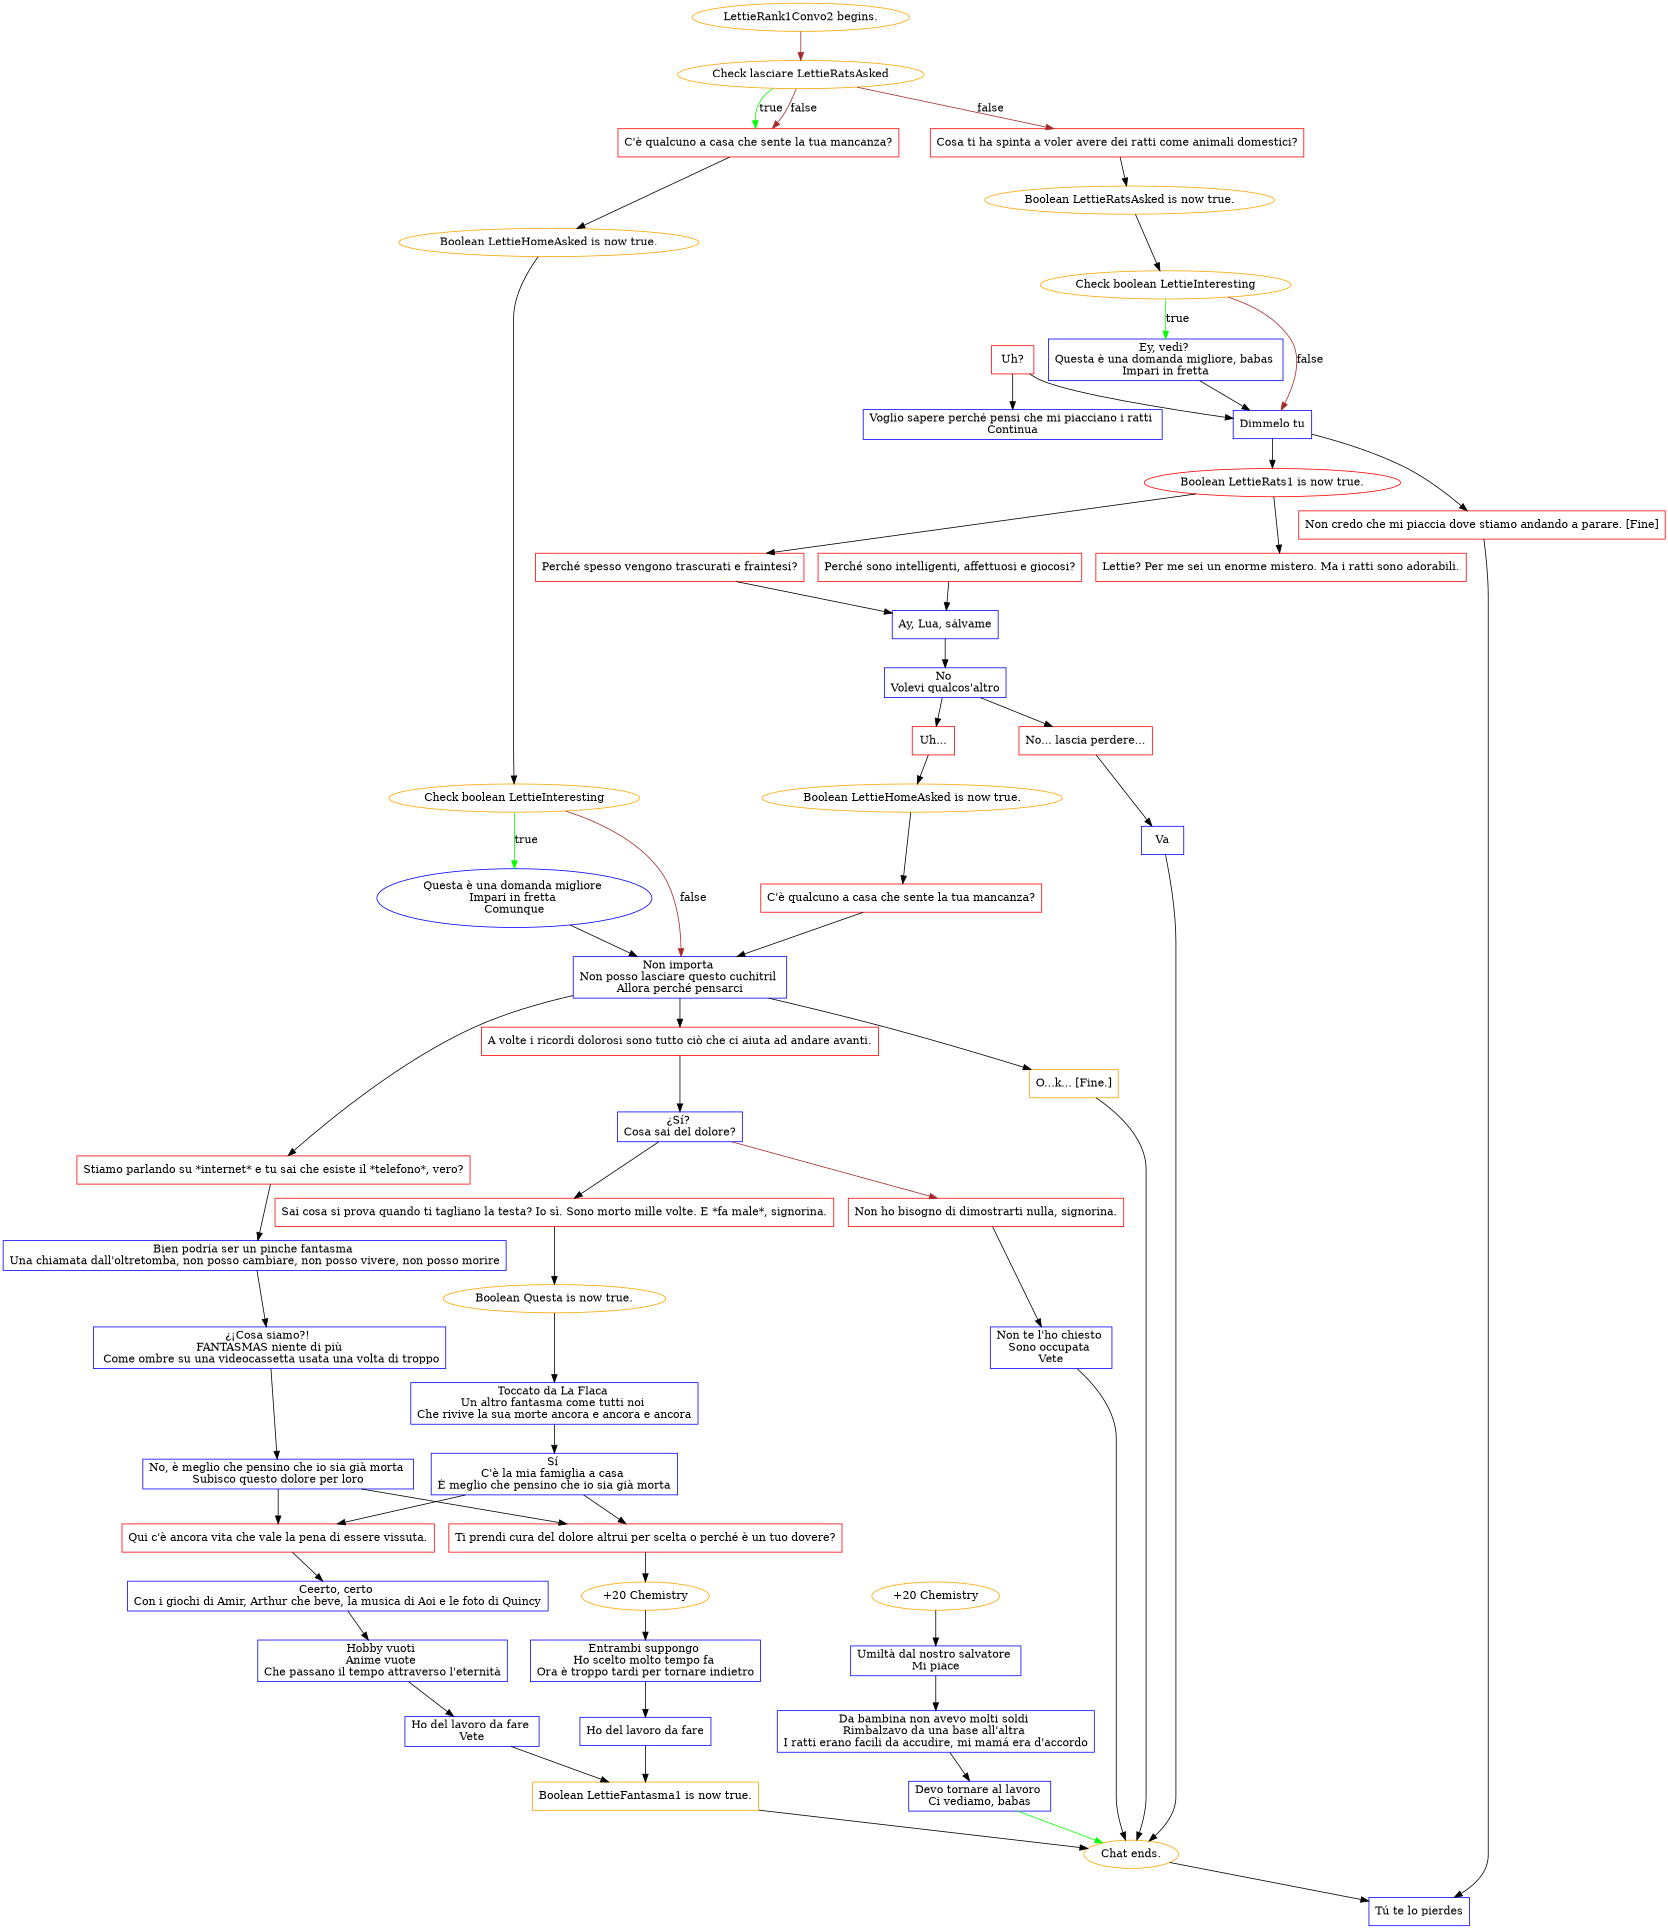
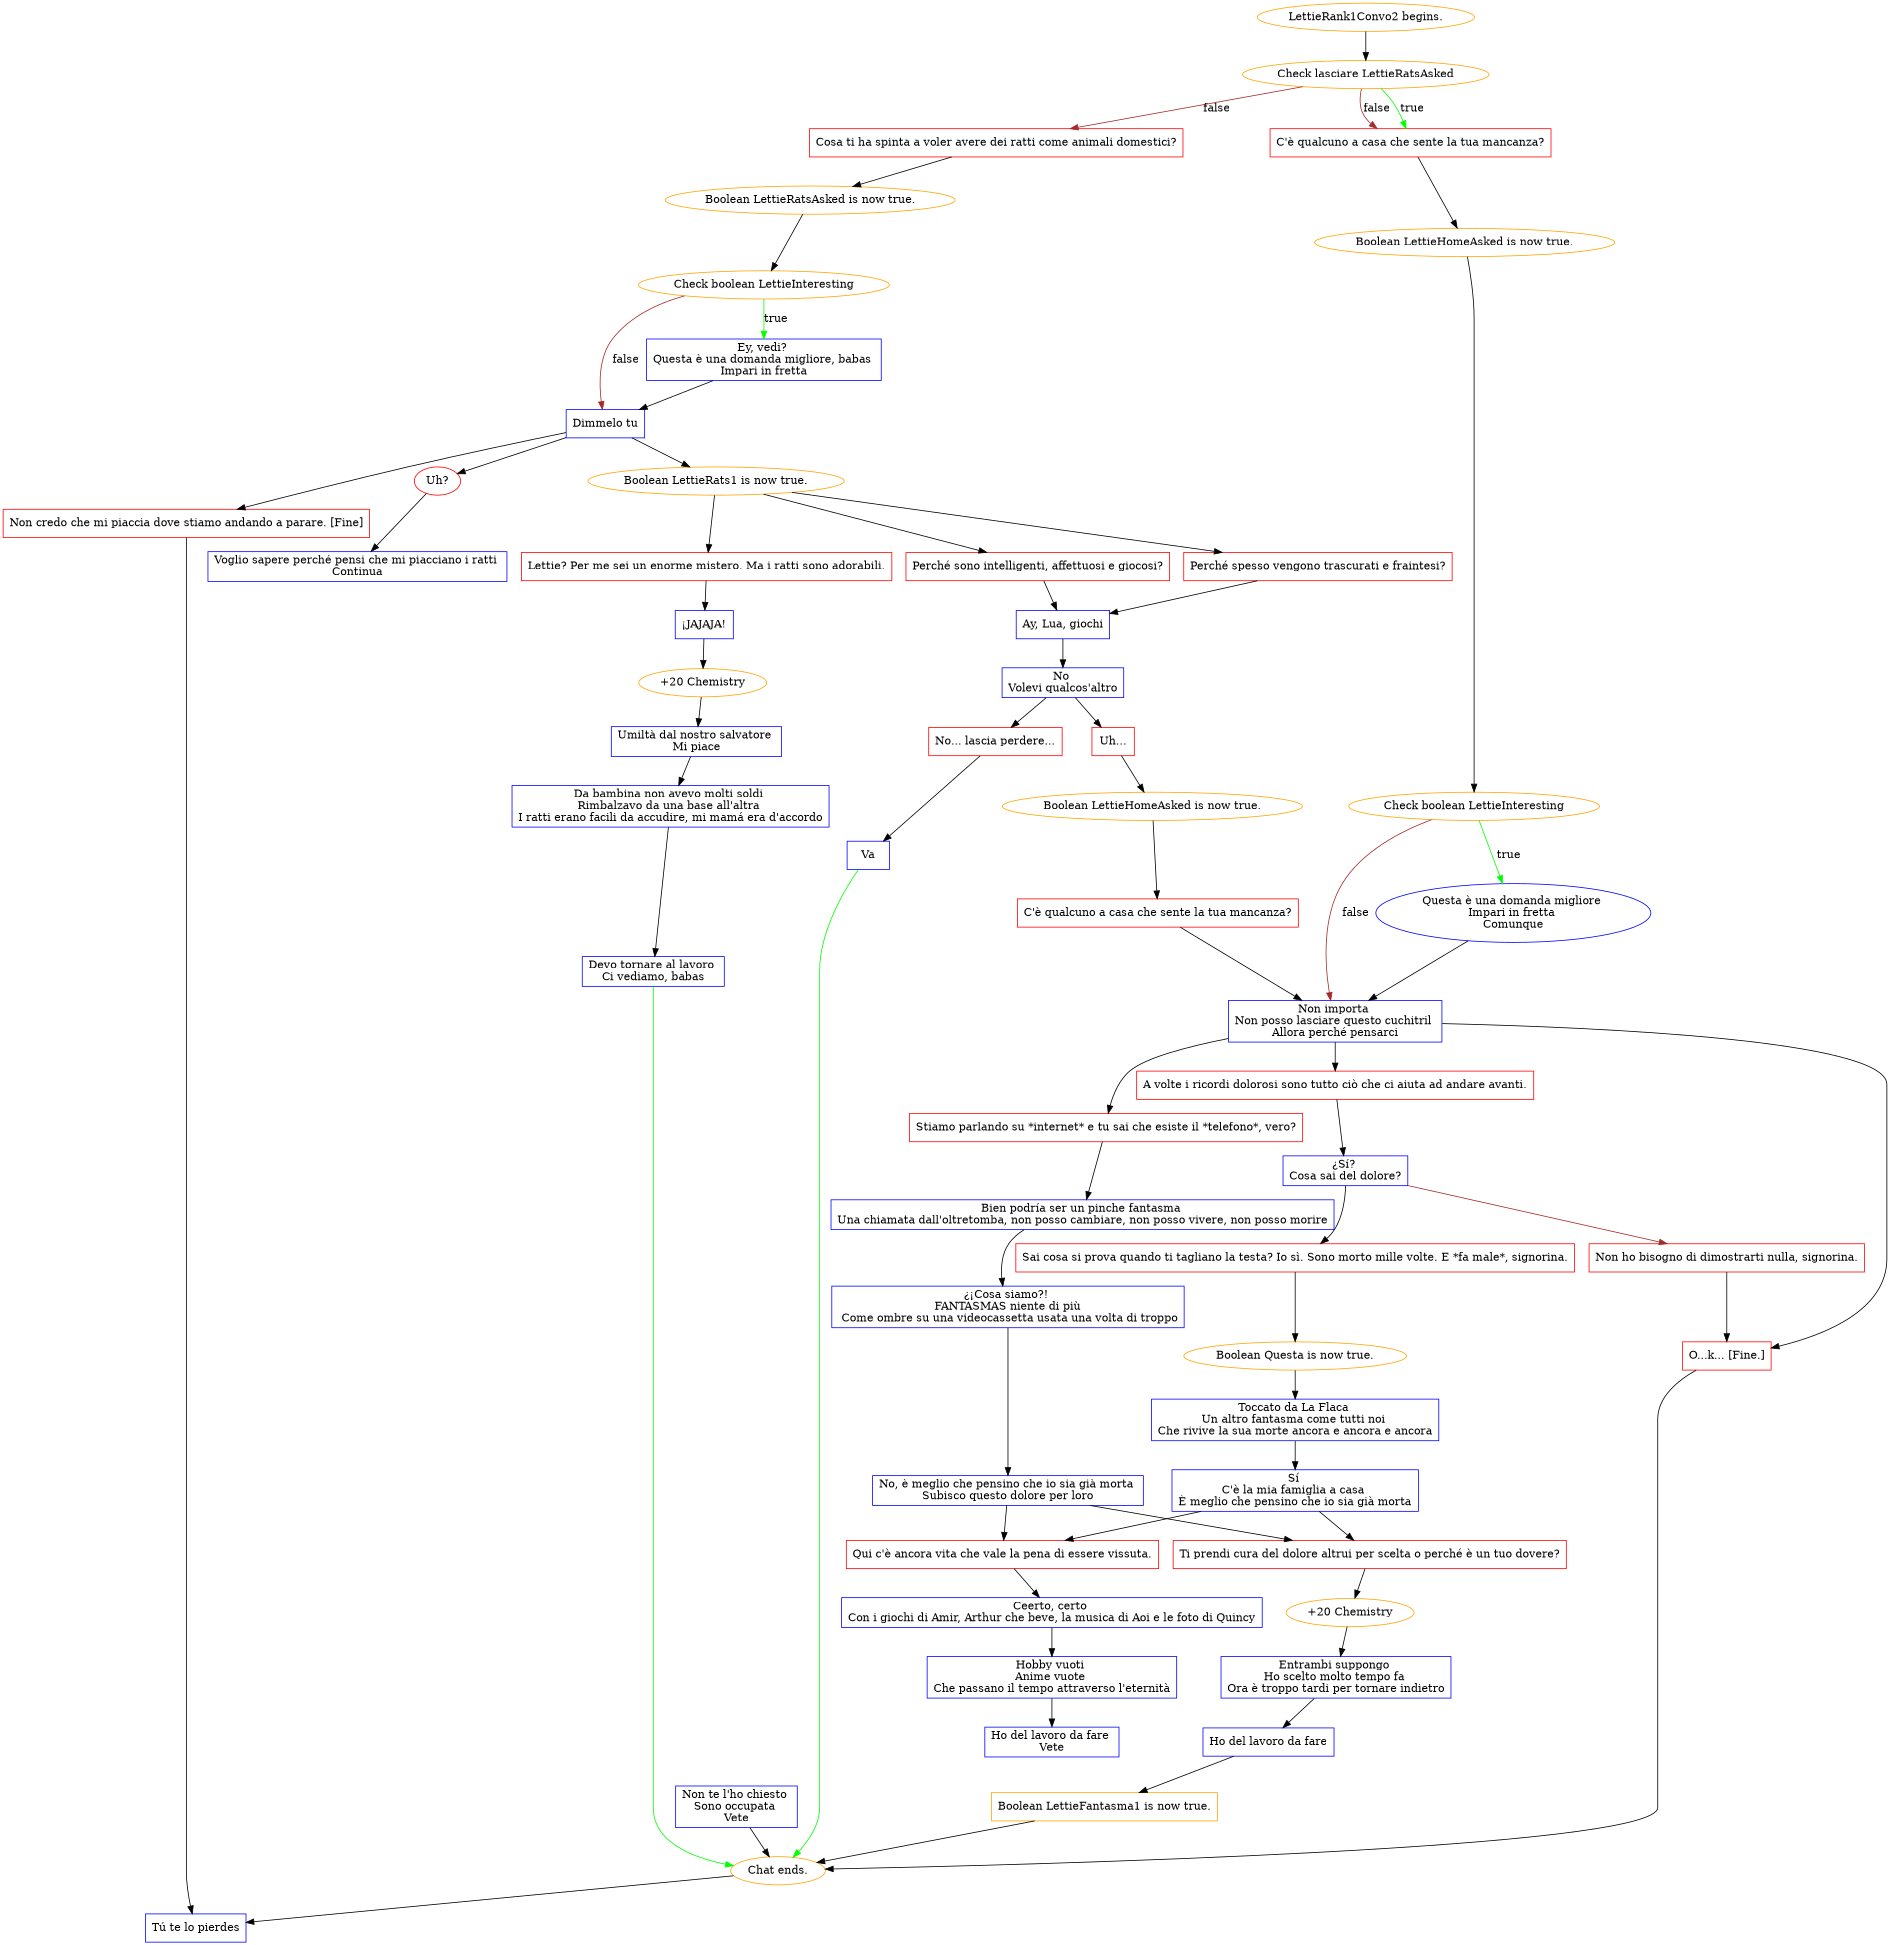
edge "LettieRank1Convo2 begins." -> "Check lasciare LettieRatsAsked": color brown -> black
node "Uh?": shape box -> ellipse
edge "Uh?" -> "Dimmelo tu": reversed
node "Boolean LettieRats1 is now true.": color red -> orange
edge "Boolean LettieRats1 is now true." -> "Perché sono intelligenti, affettuosi e giocosi?": added
node "¡JAJAJA!": added
node "Ay, Lua, sálvame": label "Ay, Lua, sálvame" -> "Ay, Lua, giochi"
node "O...k... [Fine.]": color orange -> red
edge "Non ho bisogno di dimostrarti nulla, signorina." -> "Non te l'ho chiesto Sono occupata Vete": now "Non ho bisogno di dimostrarti nulla, signorina." -> "O...k... [Fine.]"
edge "Va" -> "Chat ends.": color black -> green
edge "Ho del lavoro da fare Vete" -> "Boolean LettieFantasma1 is now true.": removed
